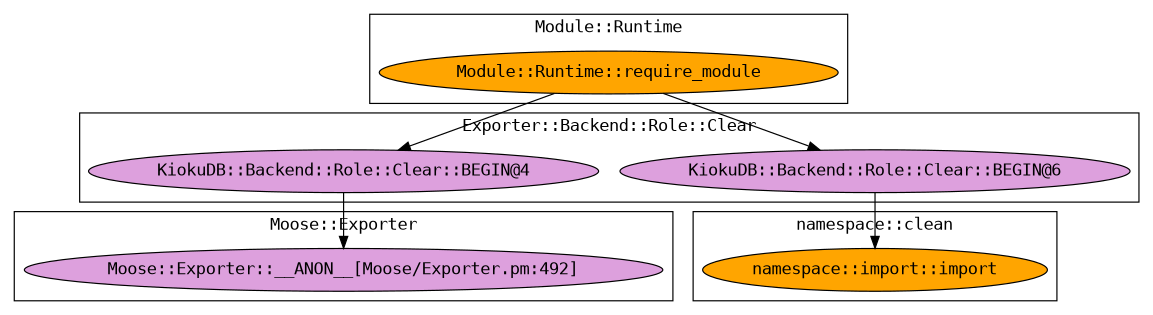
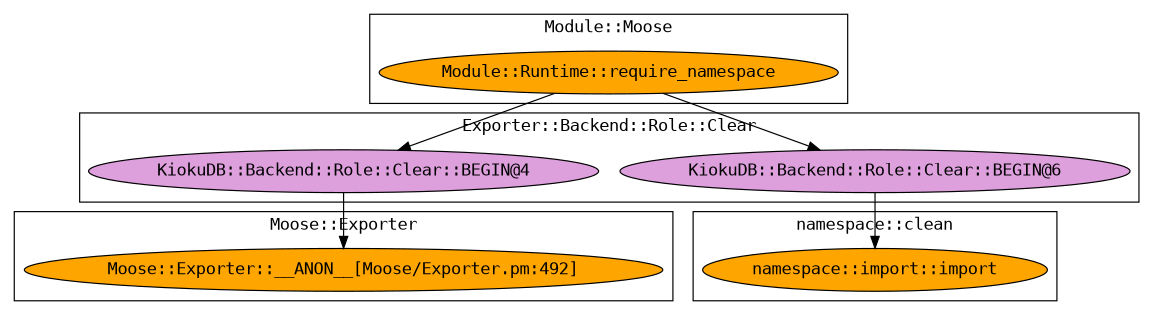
cluster "Module::Runtime": label "Module::Runtime" -> "Module::Moose"
node "Module::Runtime::require_module": label "Module::Runtime::require_module" -> "Module::Runtime::require_namespace"
node "Moose::Exporter::__ANON__[Moose/Exporter.pm:492]": fillcolor plum -> orange
